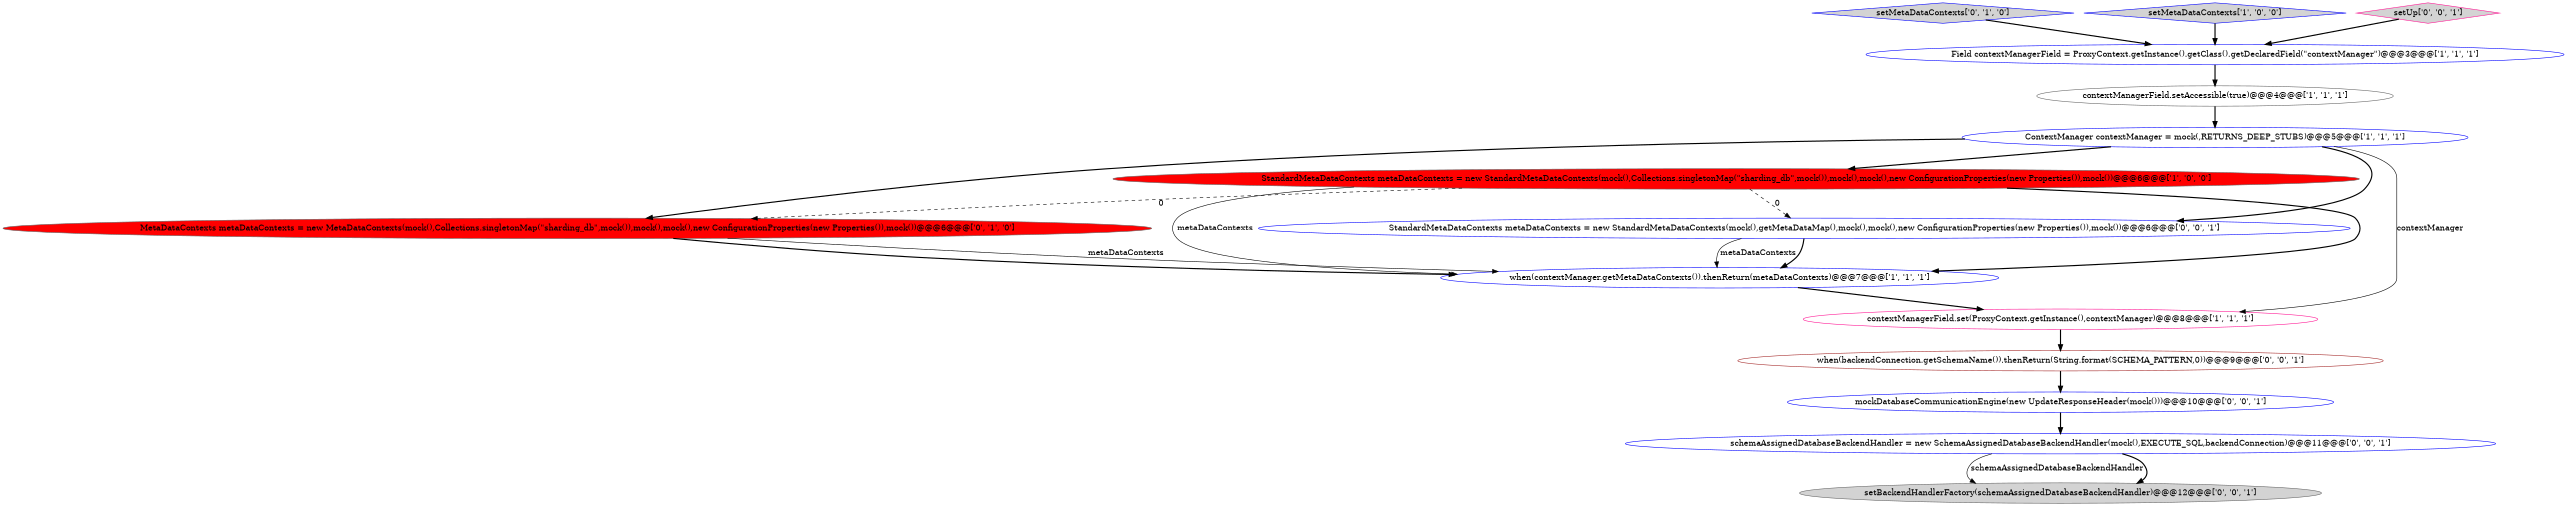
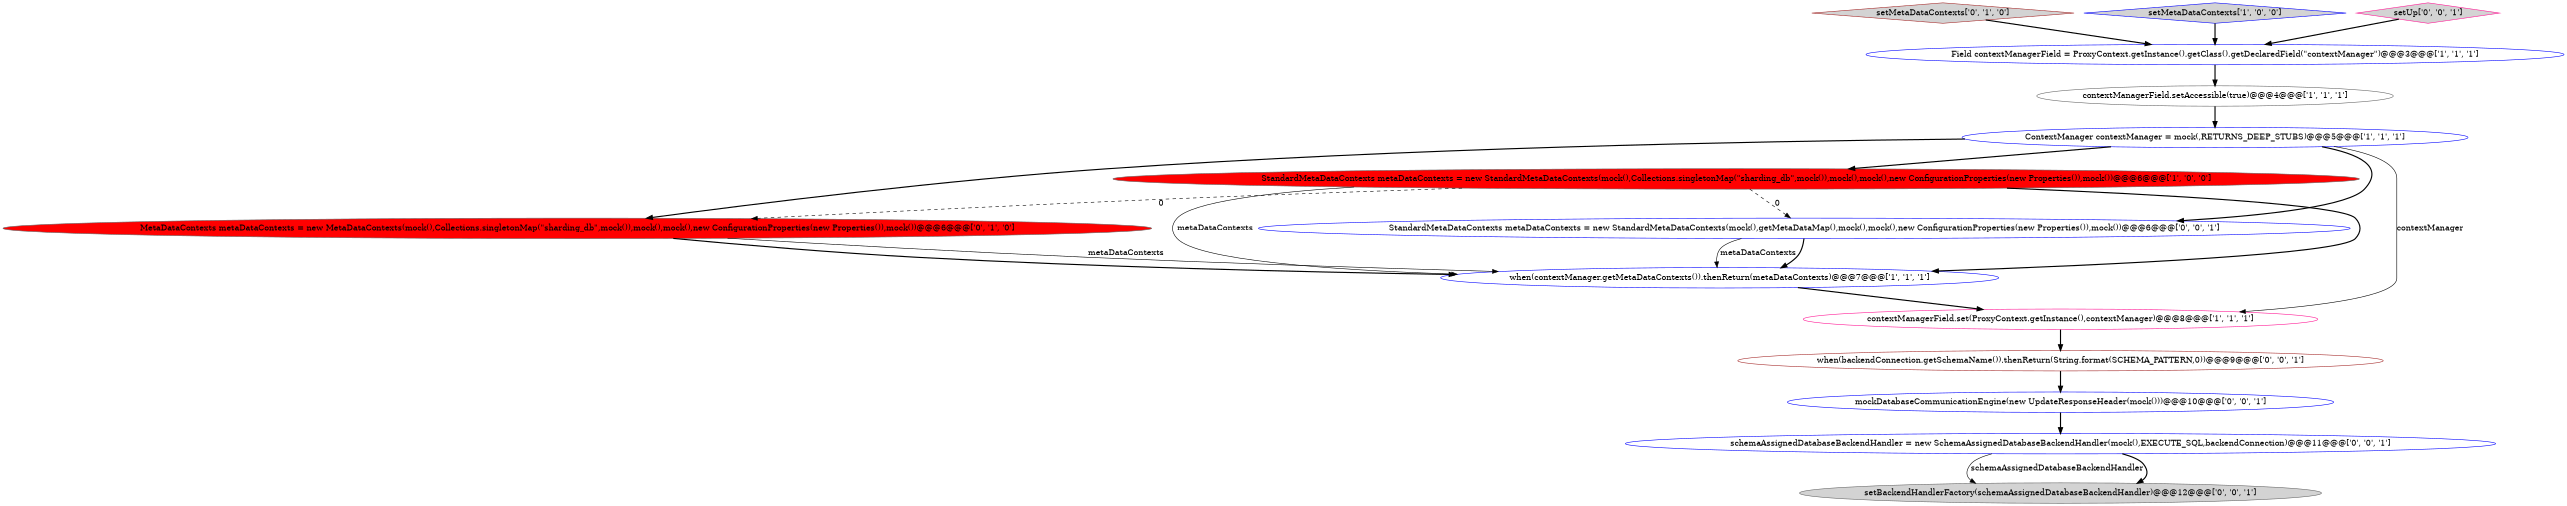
node "setMetaDataContexts['0', '1', '0']": color blue -> brown
